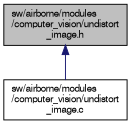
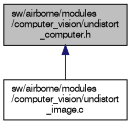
node "sw/airborne/modules /computer_vision/undistort _image.h": label "sw/airborne/modules /computer_vision/undistort _image.h" -> "sw/airborne/modules /computer_vision/undistort _computer.h"
